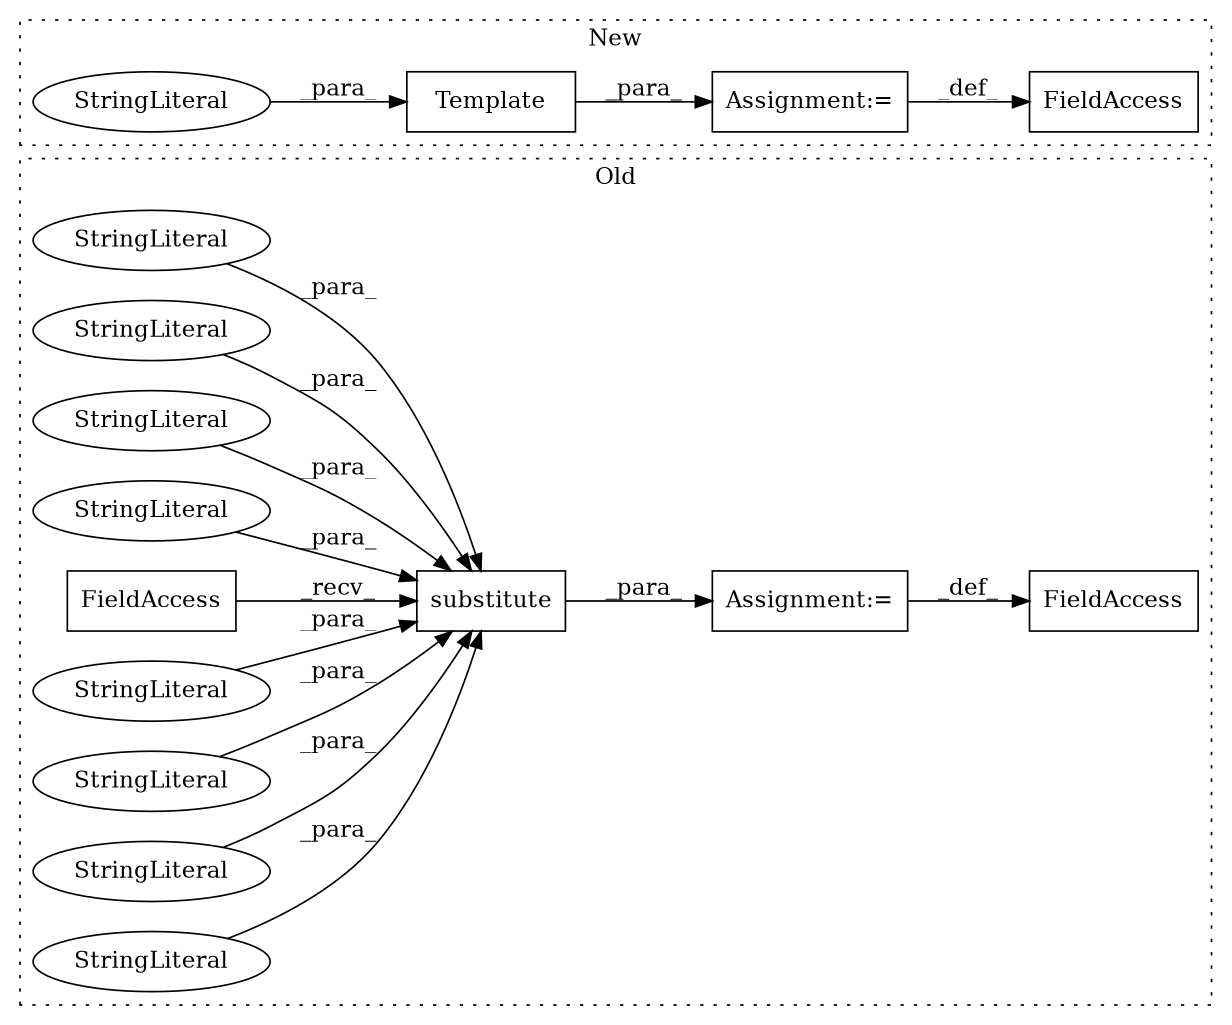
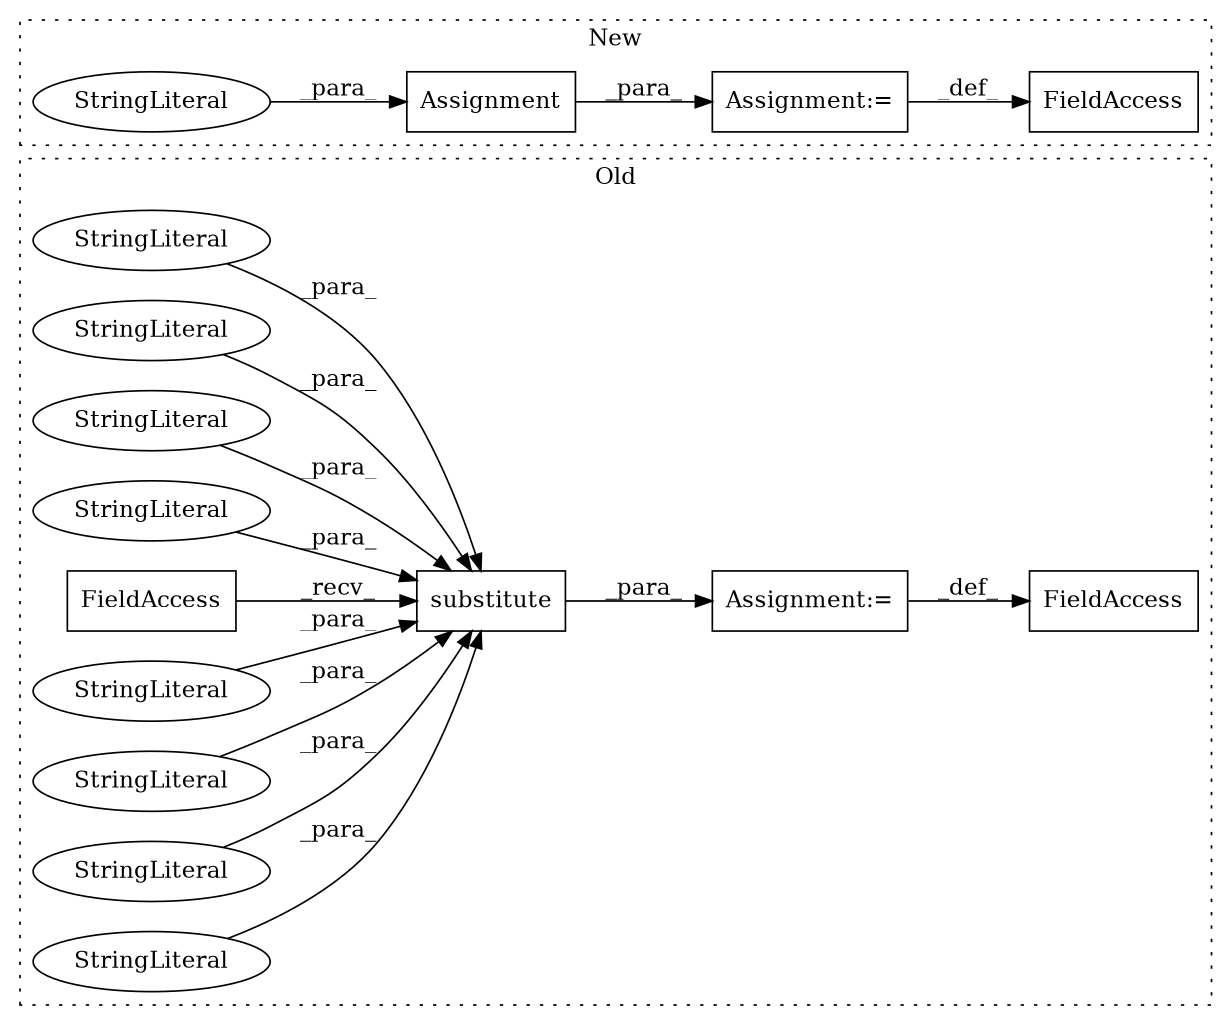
node "Template": label "Template" -> "Assignment"
